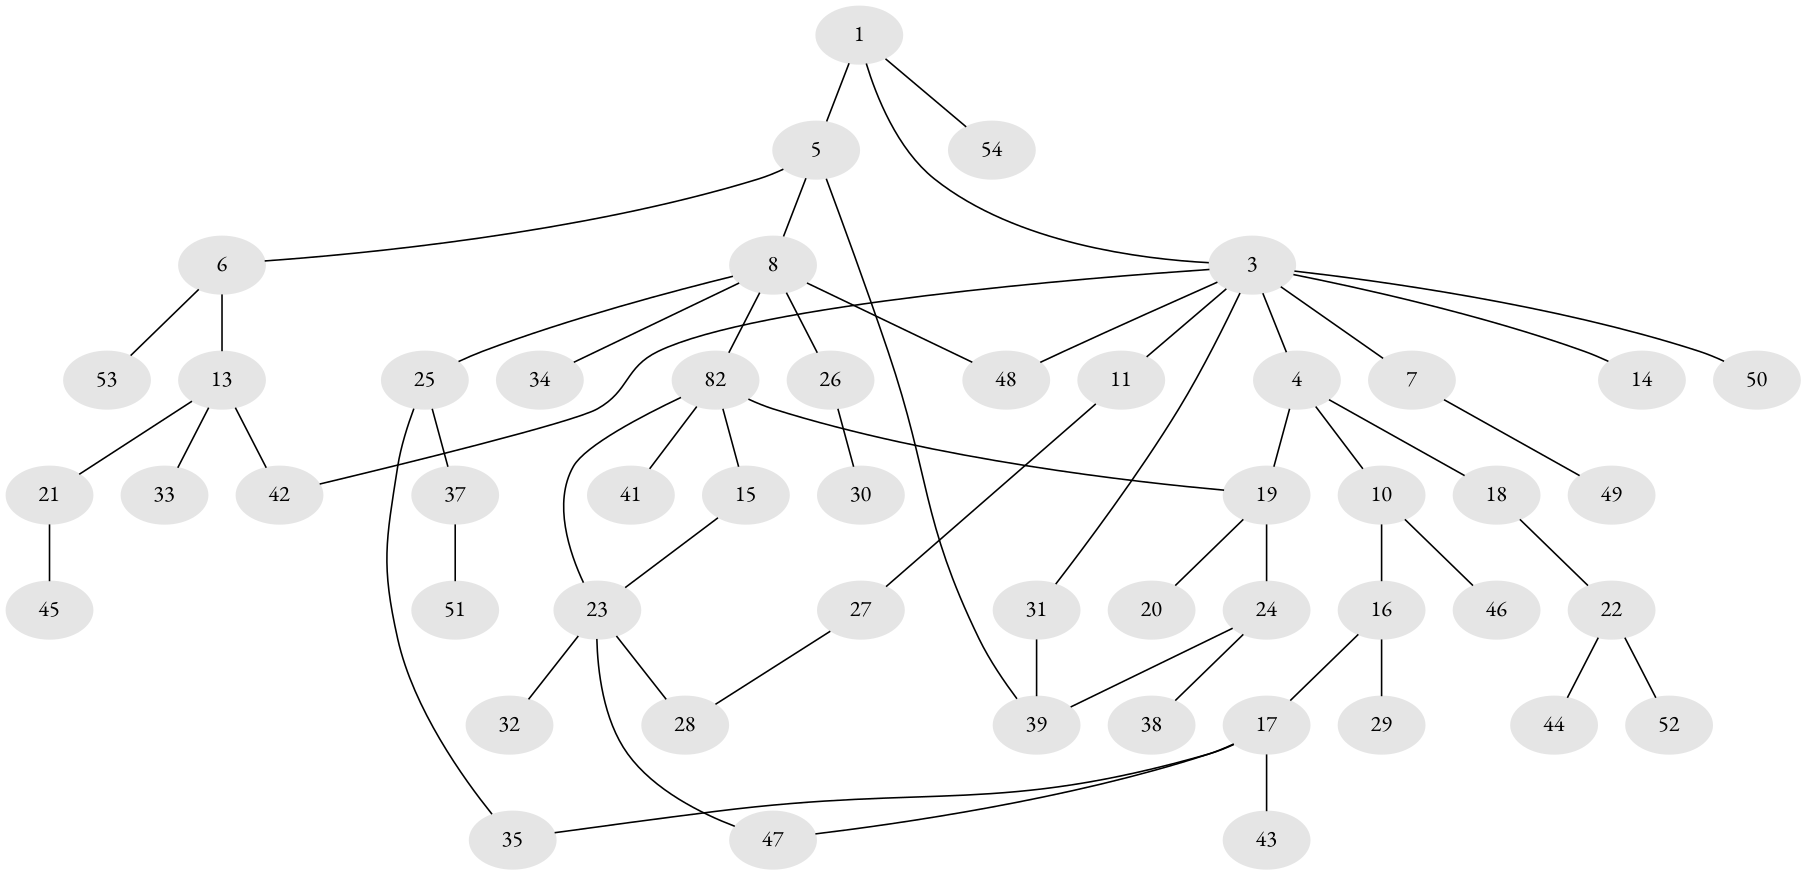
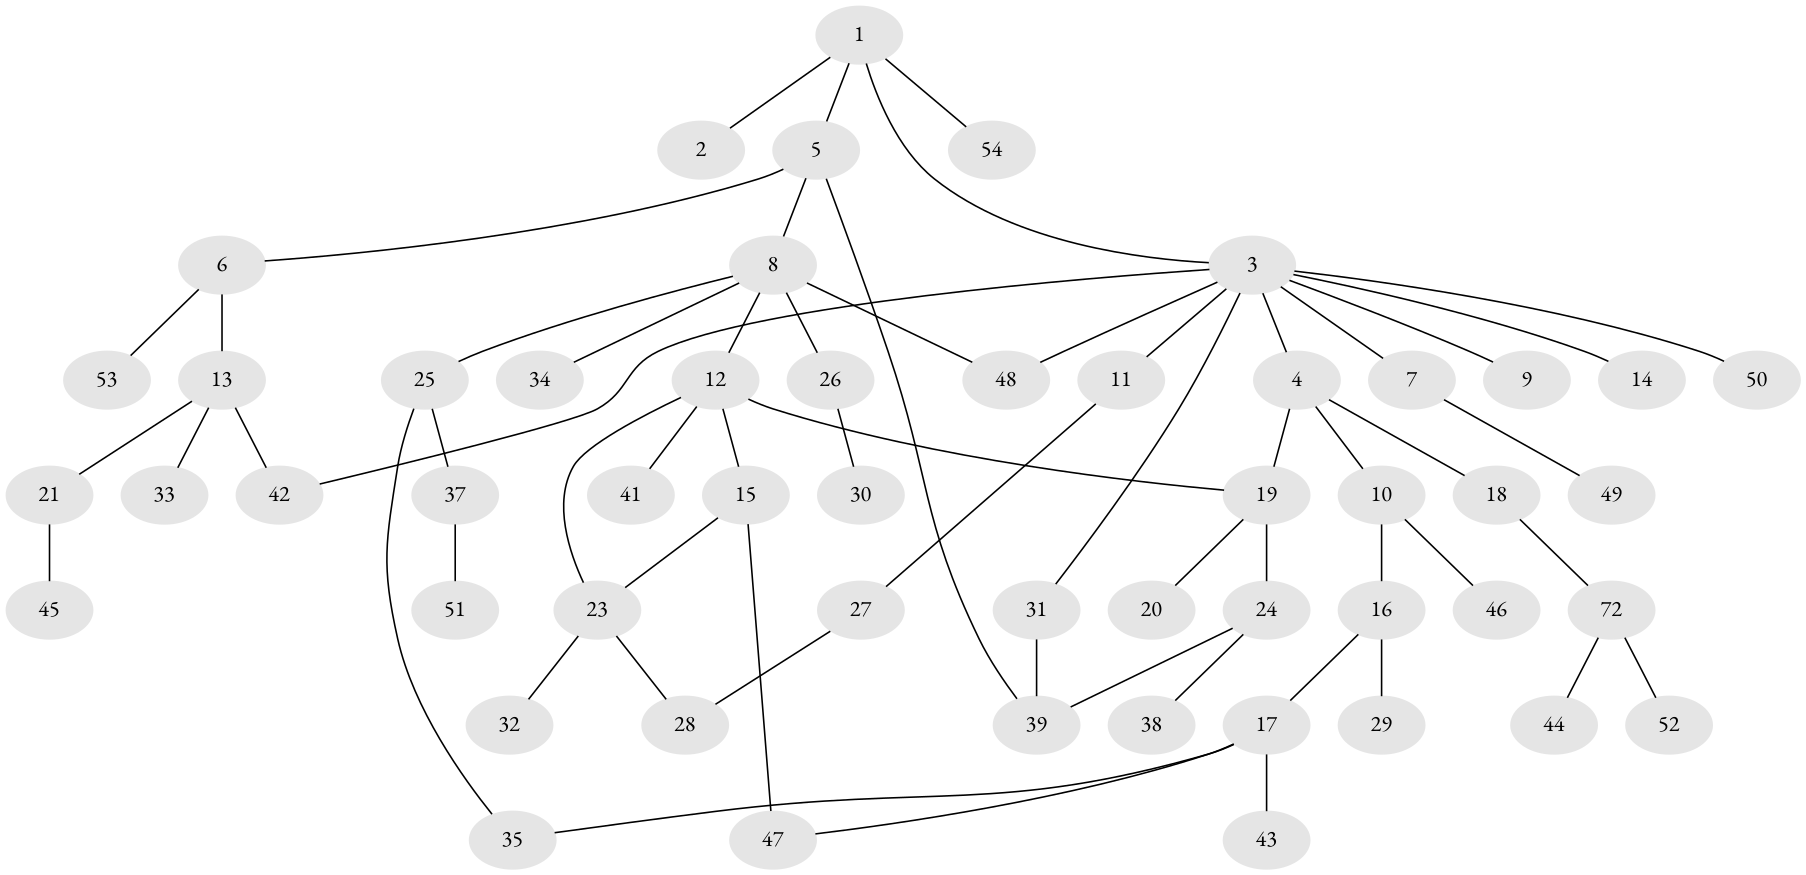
node "2": added
node "82": label "82" -> "12"
node "9": added
node "22": label "22" -> "72"
edge "23" -- "47": now "15" -- "47"
